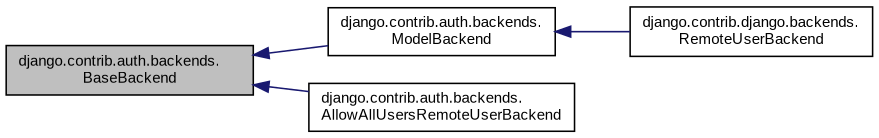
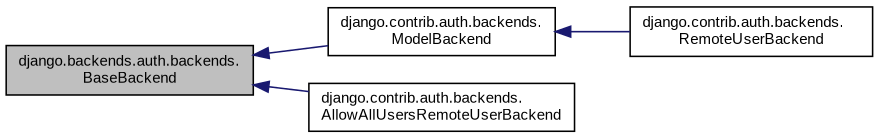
node "django.contrib.django.backends. RemoteUserBackend": label "django.contrib.django.backends. RemoteUserBackend" -> "django.contrib.auth.backends. RemoteUserBackend"
node "django.contrib.auth.backends. BaseBackend": label "django.contrib.auth.backends. BaseBackend" -> "django.backends.auth.backends. BaseBackend"
